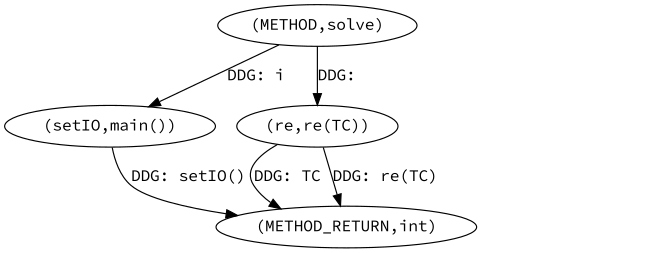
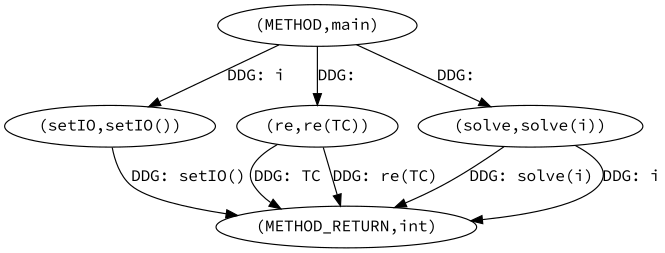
node "(METHOD,solve)": label "(METHOD,solve)" -> "(METHOD,main)"
node "(setIO,main())": label "(setIO,main())" -> "(setIO,setIO())"
node "(solve,solve(i))": added
